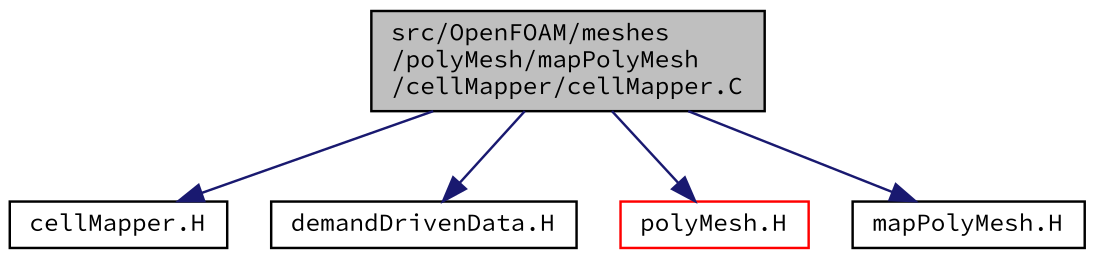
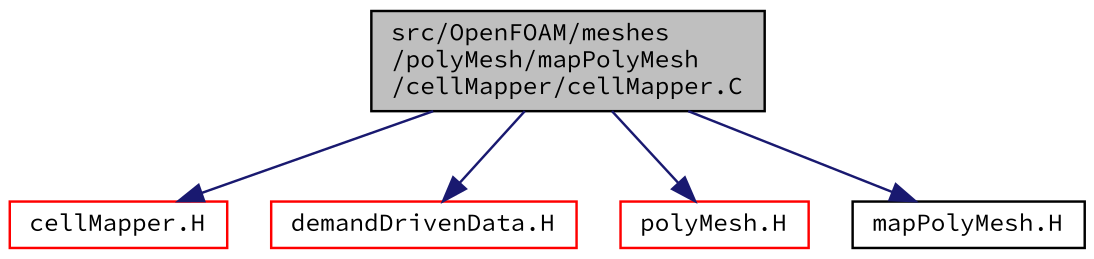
node "cellMapper.H": color black -> red
node "demandDrivenData.H": color black -> red
